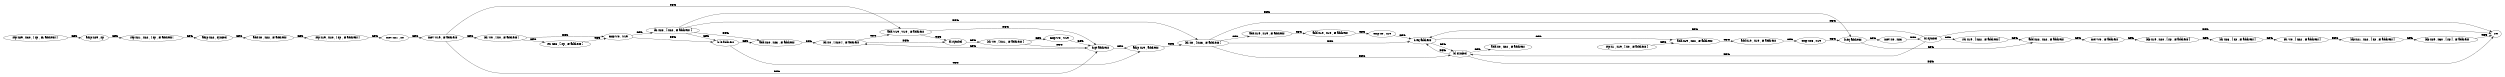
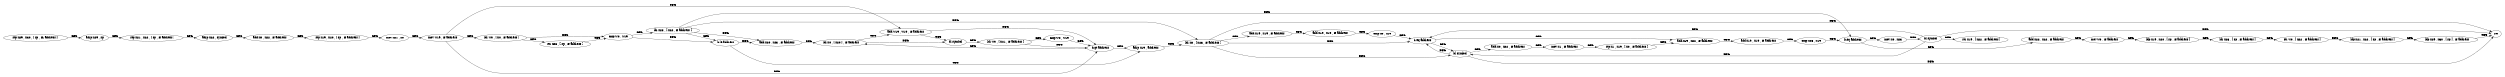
edge "str x19 , [ x22 , # address ]" -> "add x22 , x22 , # address": removed, label "CFG"
edge "b.le address" -> "add x20 , x23 , # address": label "CFG" -> "DFG"
node "mov x1 , # address": added
